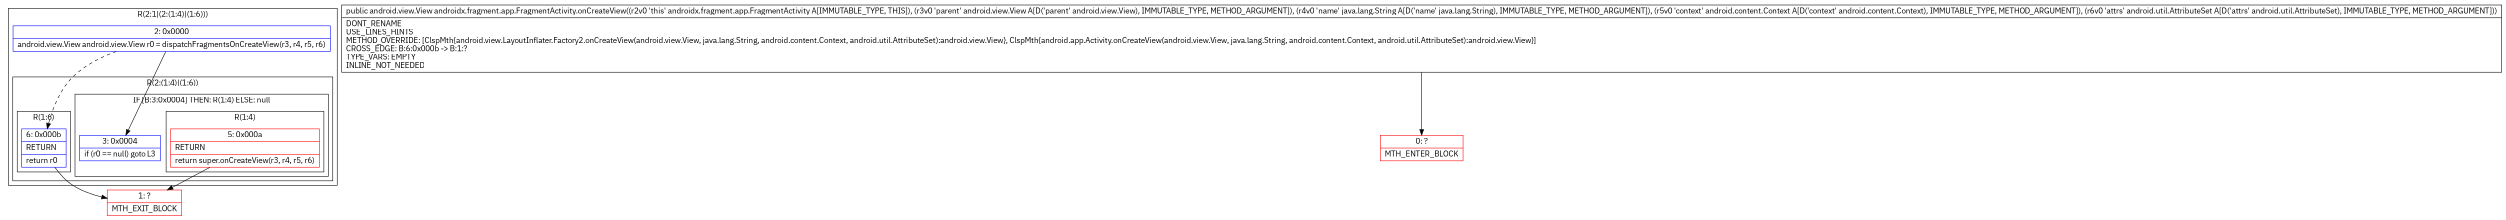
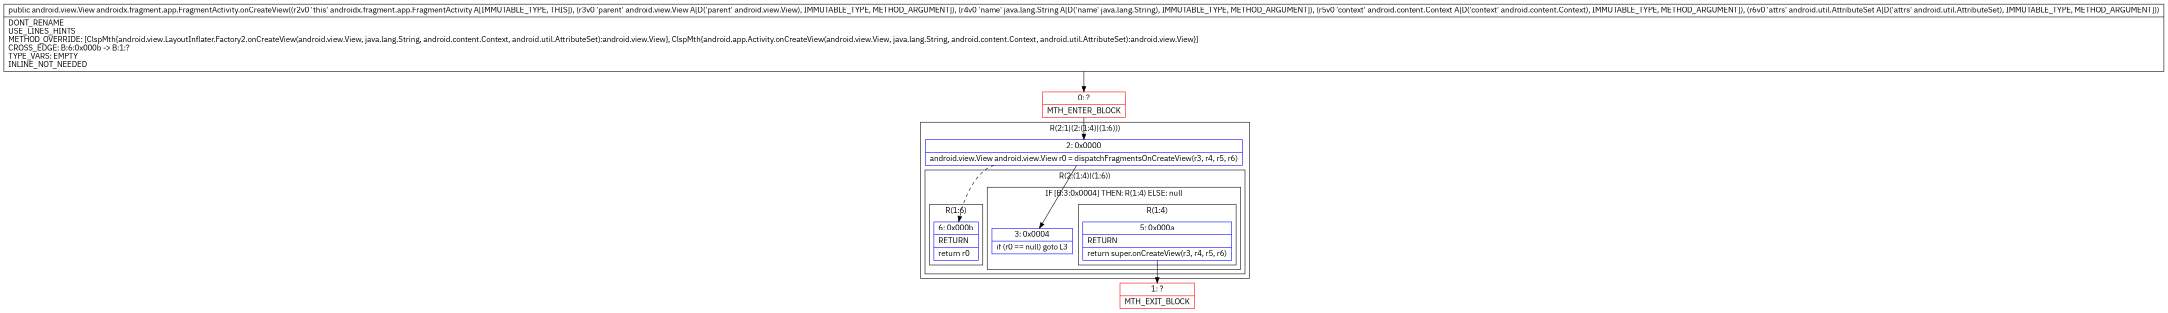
edge "0: ?" -> "2: 0x0000": added
node "5: 0x000a": color red -> blue
edge "6: 0x000b" -> "1: ?": removed
